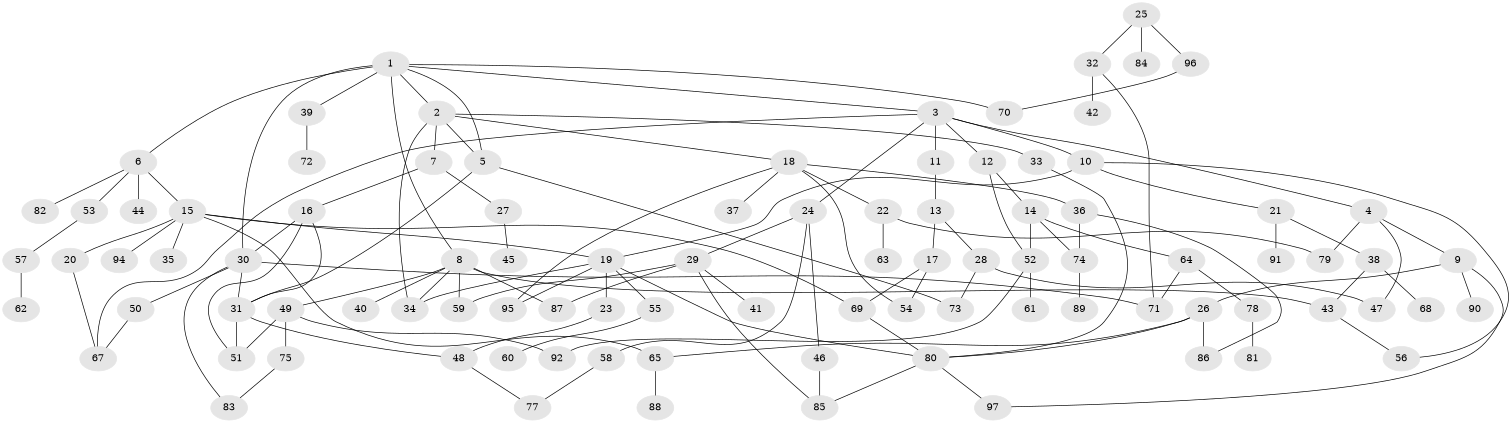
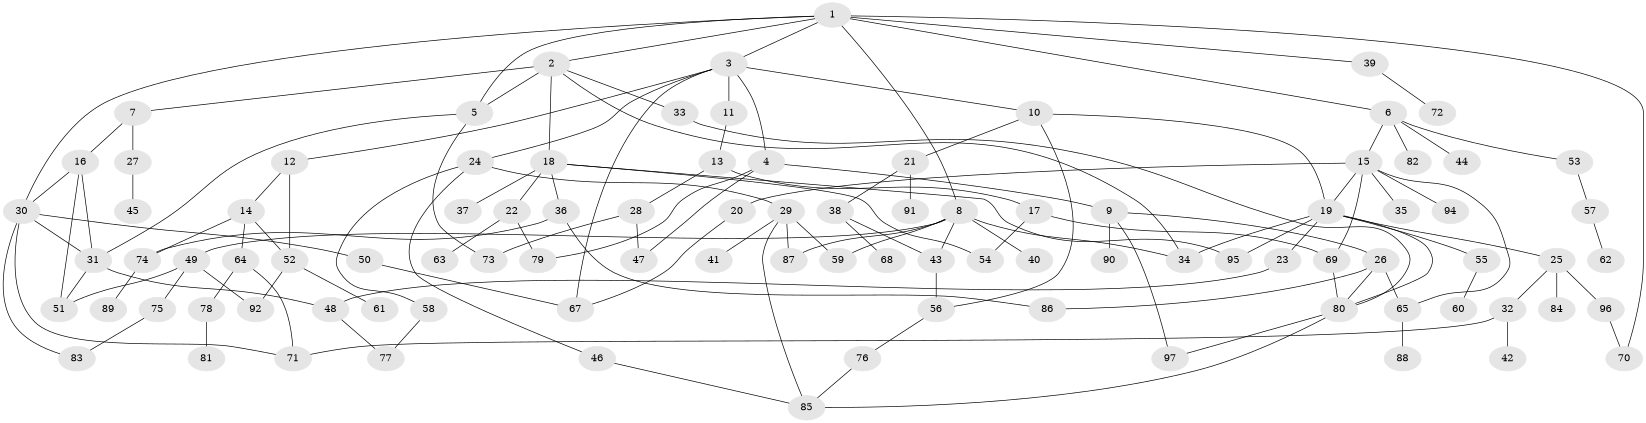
edge "19" -- "25": added
node "76": added
